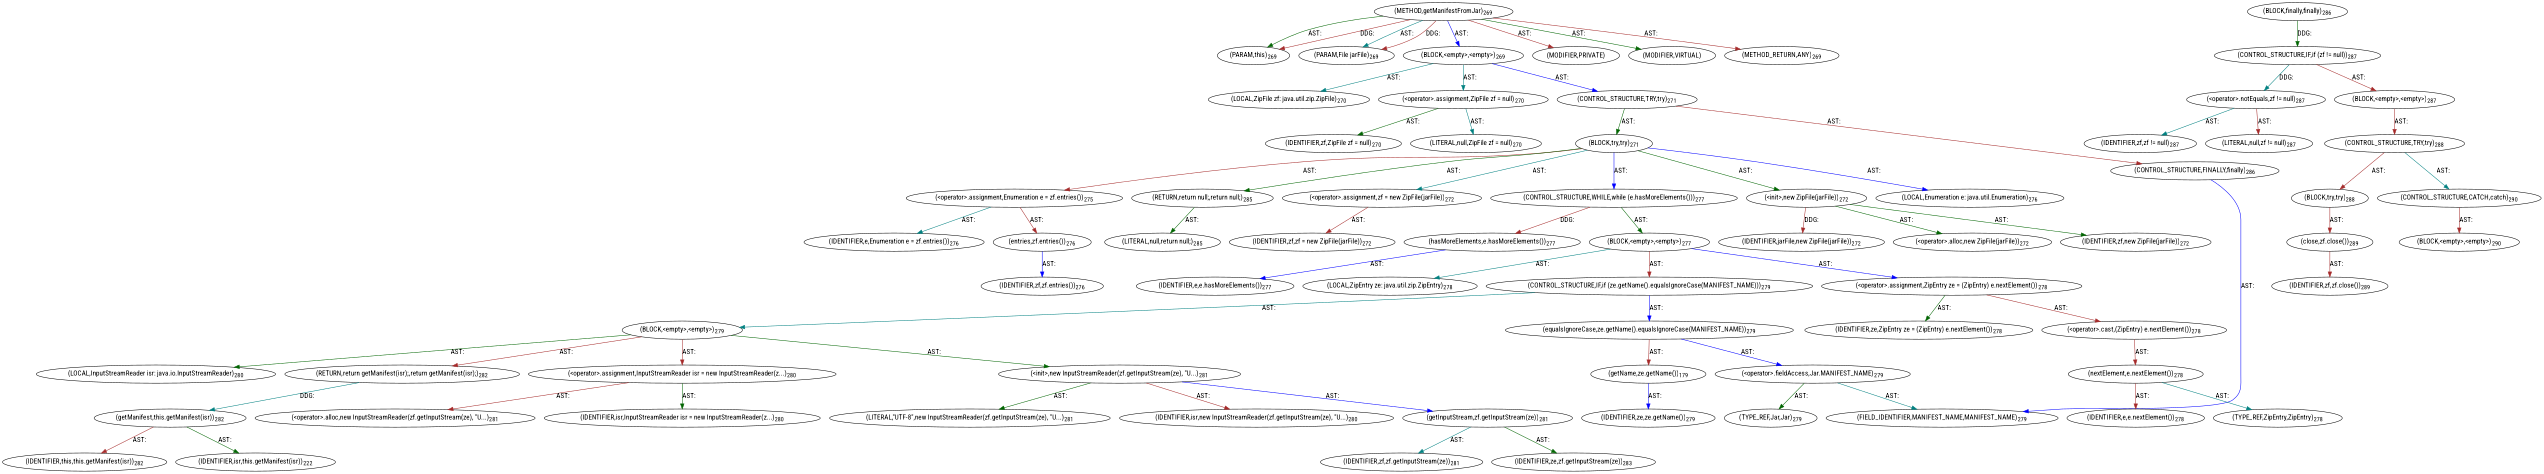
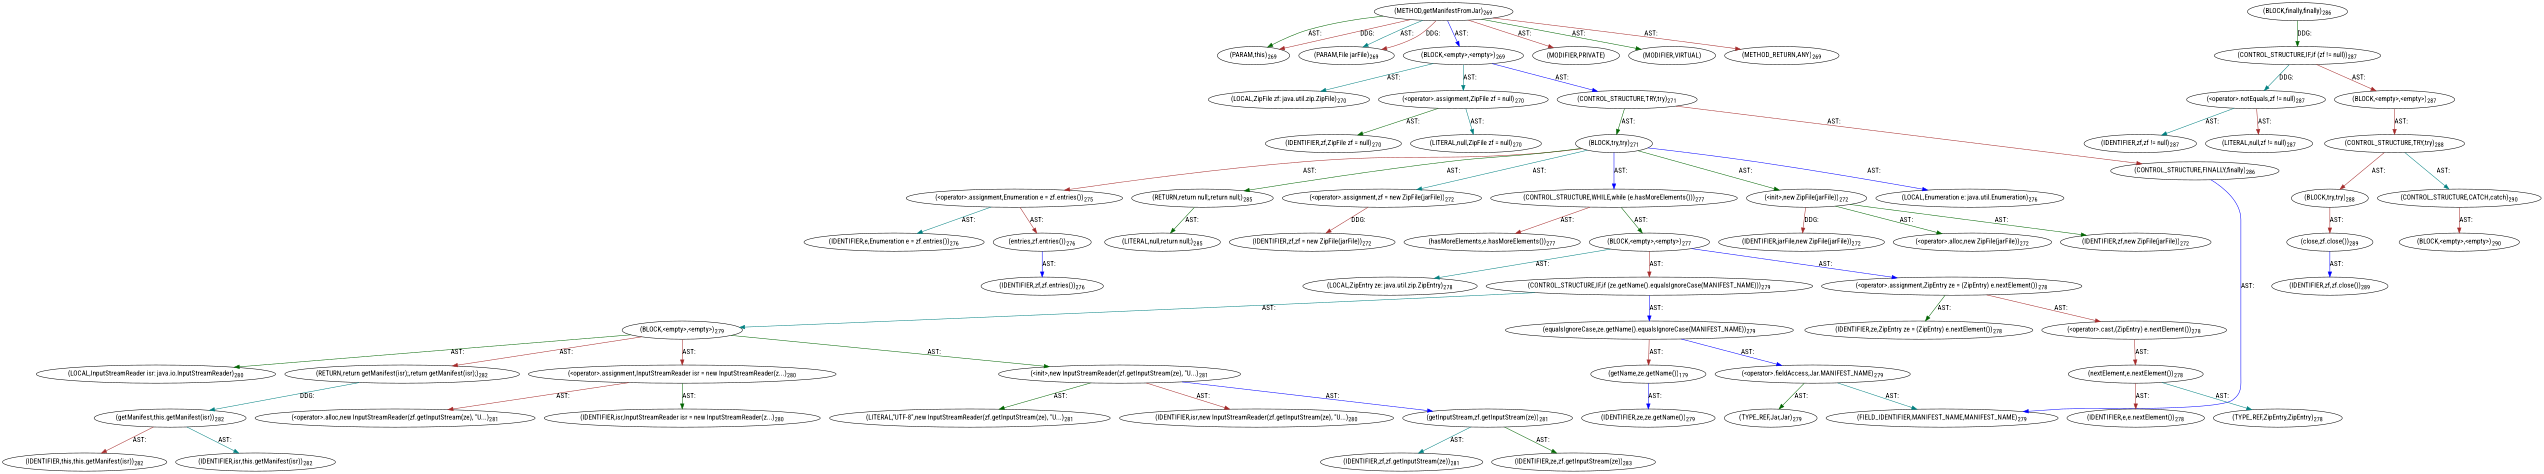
edge "(<operator>.assignment,zf = new ZipFile(jarFile))" -> "(IDENTIFIER,zf,zf = new ZipFile(jarFile))": label "AST: " -> "DDG: "
edge "(CONTROL_STRUCTURE,WHILE,while (e.hasMoreElements()))" -> "(hasMoreElements,e.hasMoreElements())": label "DDG: " -> "AST: "
edge "(close,zf.close())" -> "(IDENTIFIER,zf,zf.close())": color brown -> blue
node "(IDENTIFIER,e,e.hasMoreElements())": removed
edge "(getManifest,this.getManifest(isr))" -> "(IDENTIFIER,isr,this.getManifest(isr))": color darkgreen -> teal
node "(IDENTIFIER,isr,this.getManifest(isr))": text "222" -> "282"
